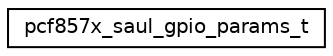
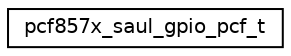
node "pcf857x_saul_gpio_params_t": label "pcf857x_saul_gpio_params_t" -> "pcf857x_saul_gpio_pcf_t"
